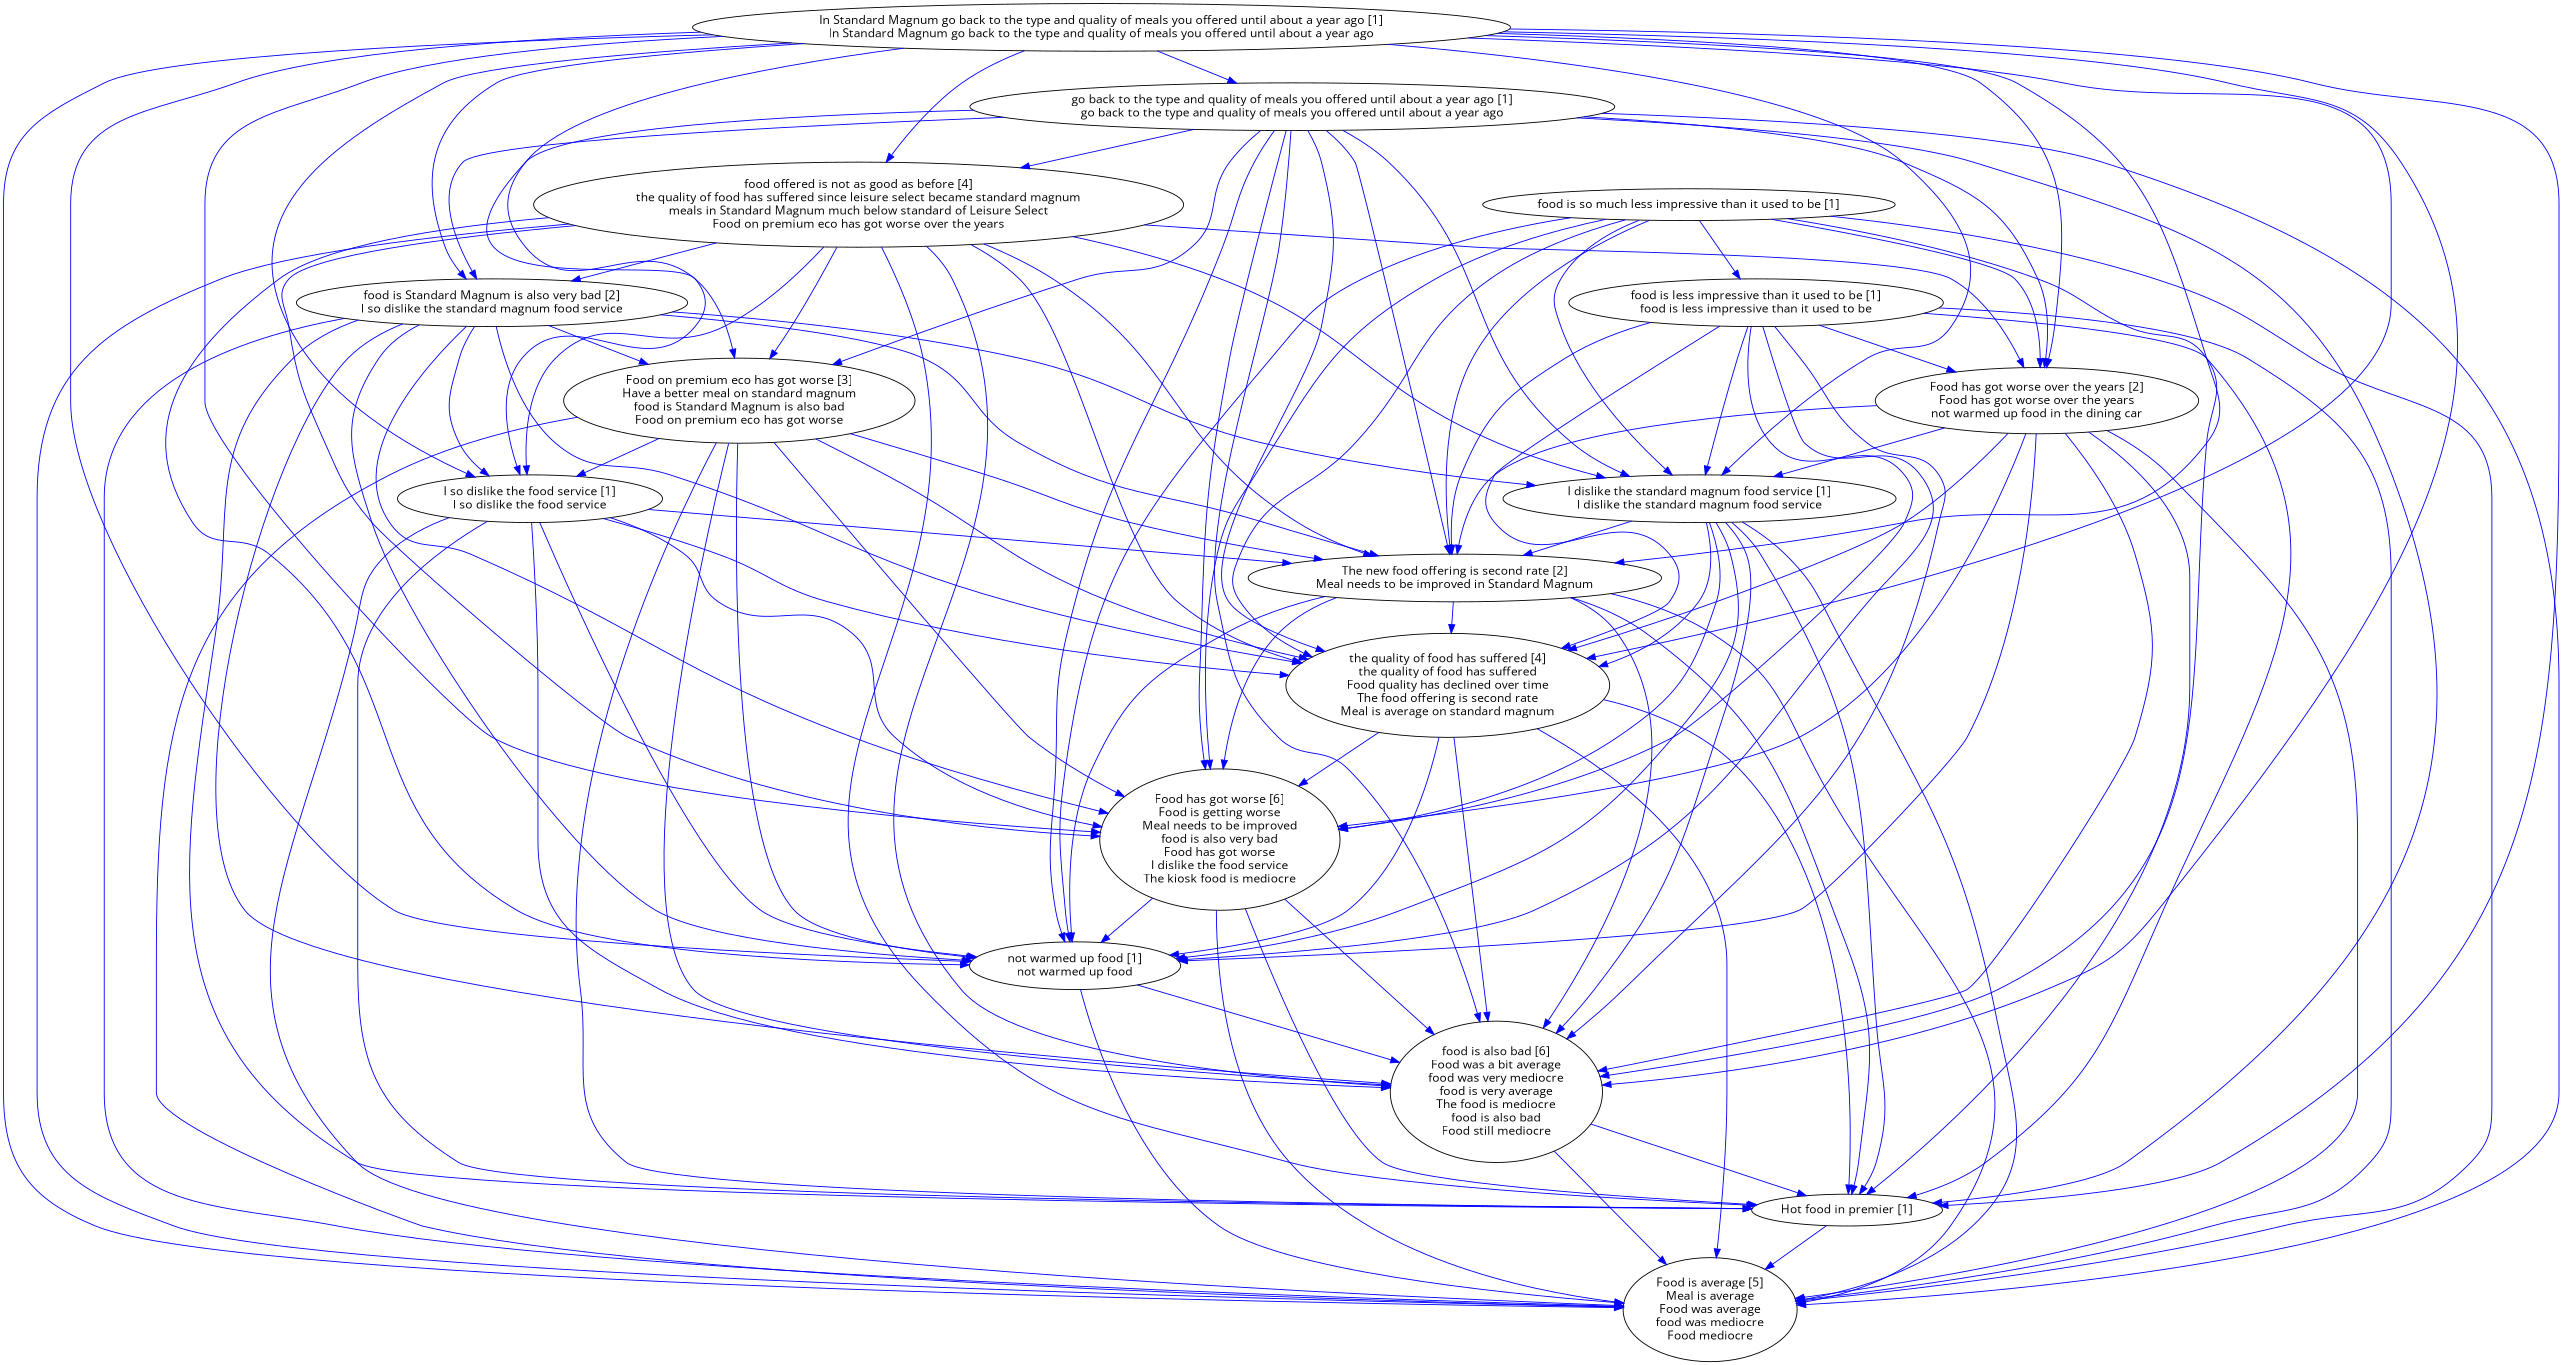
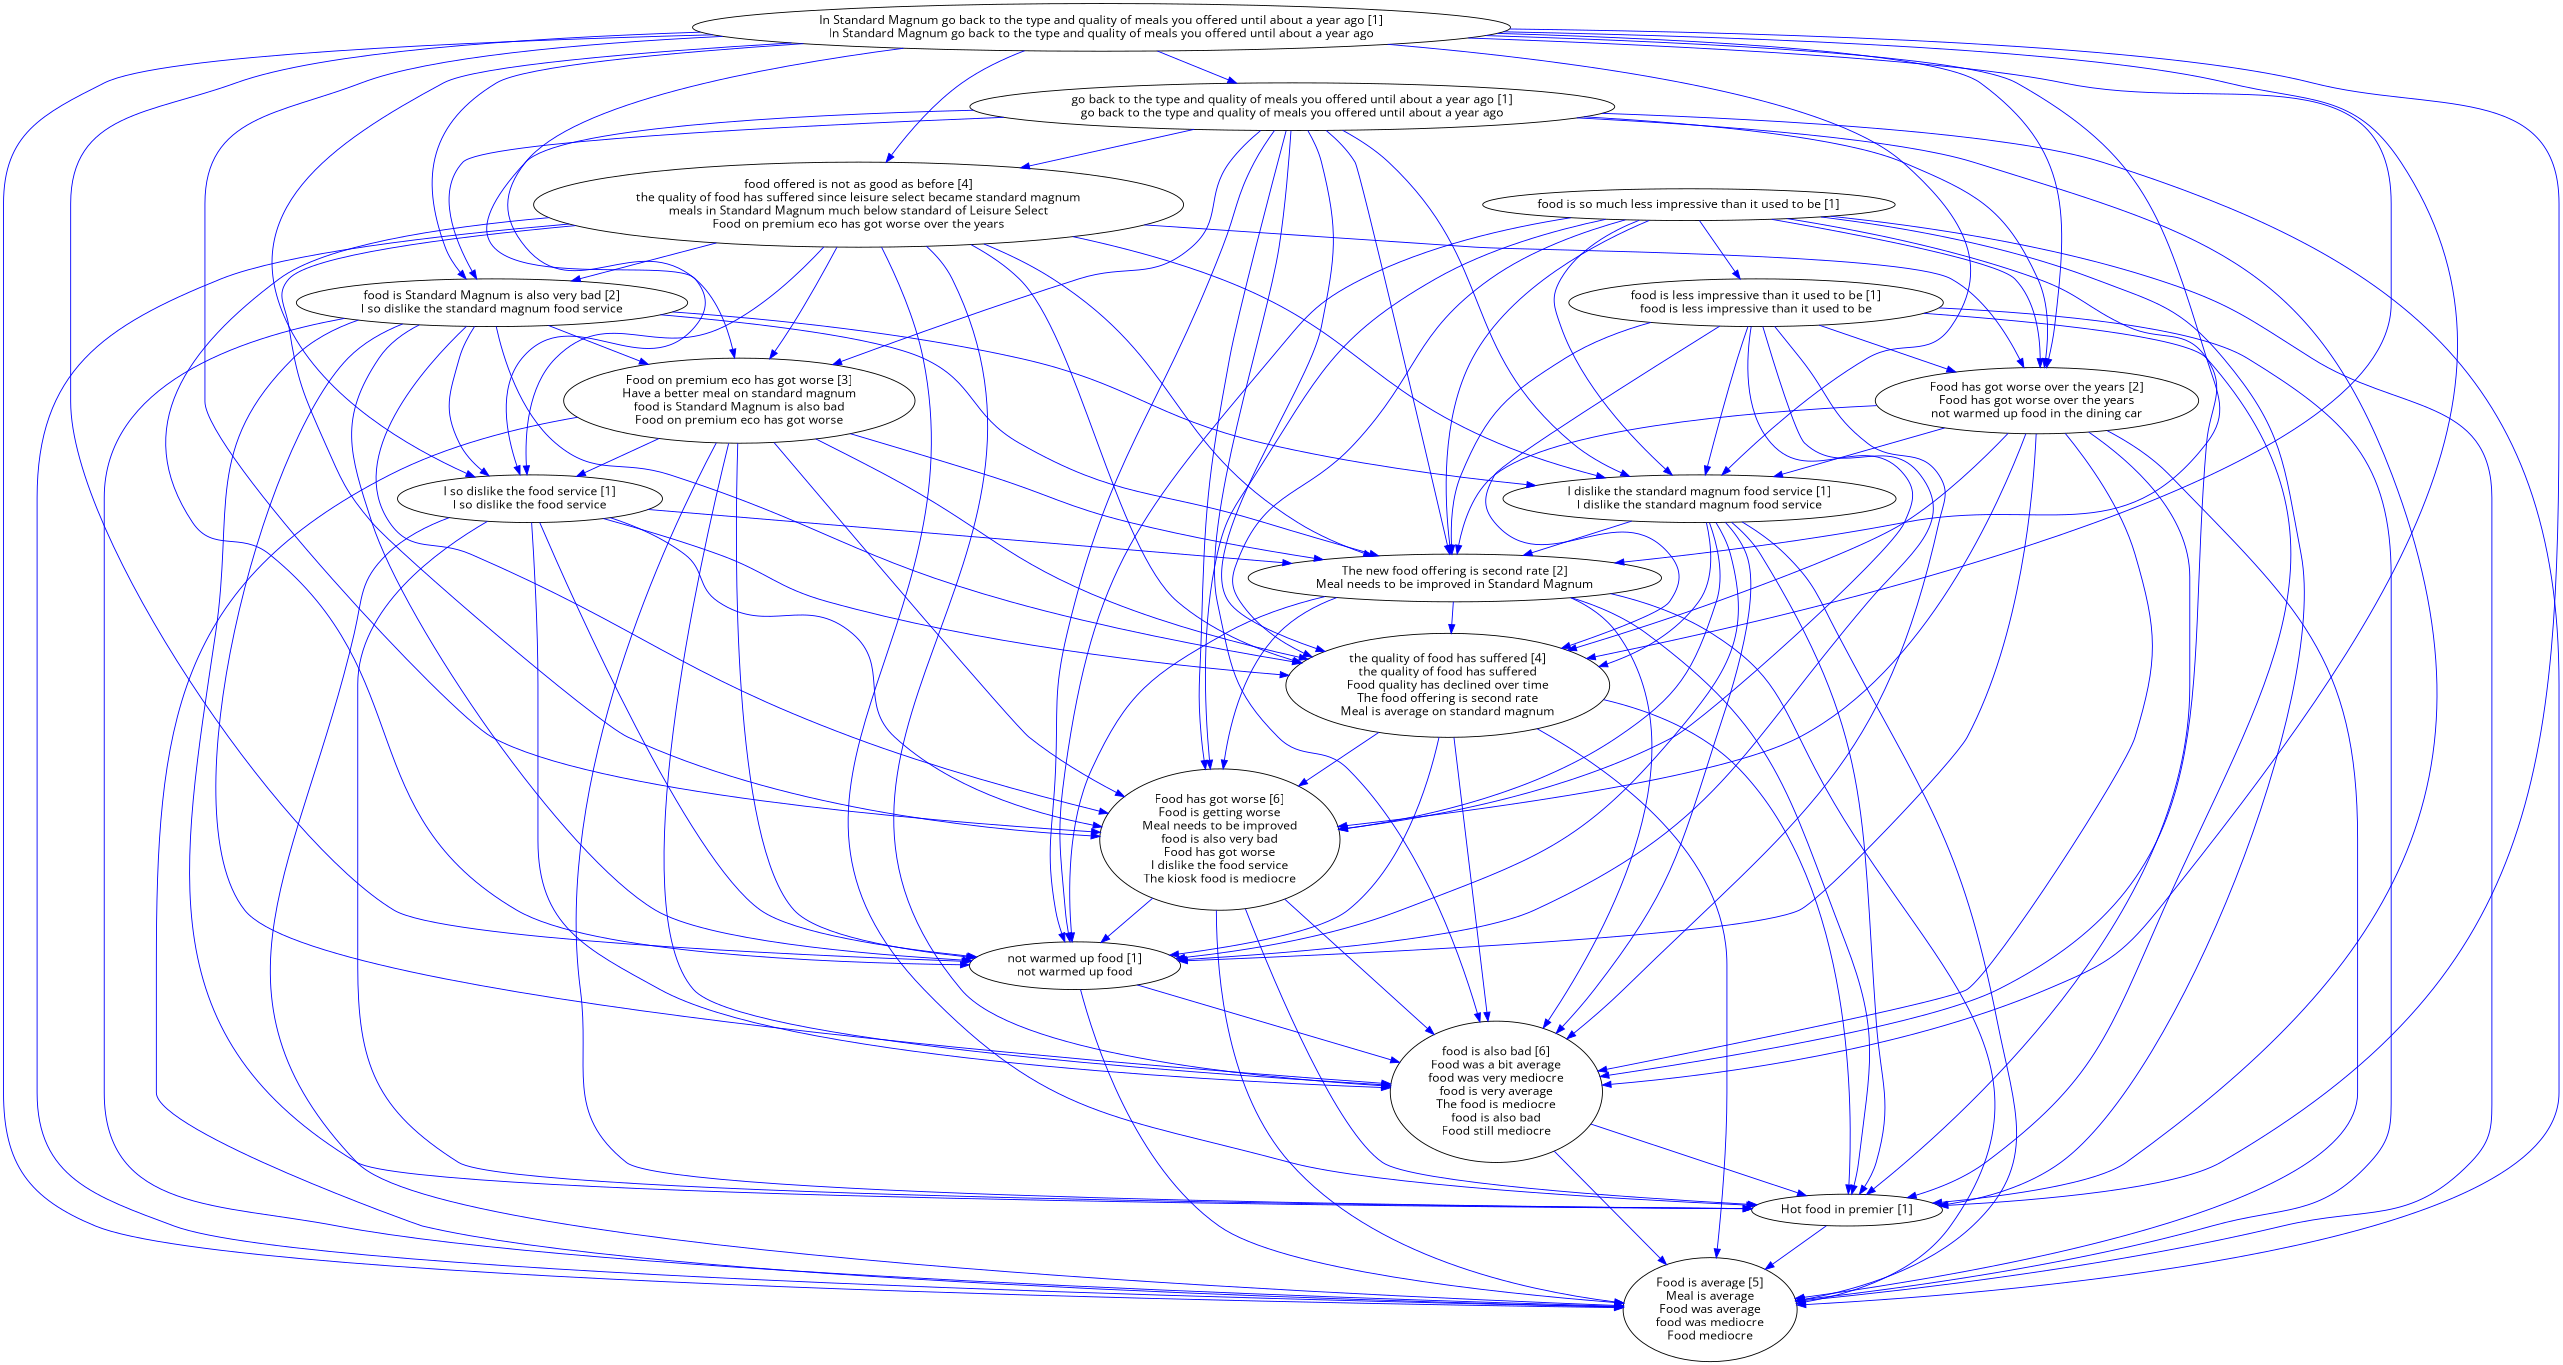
edge "food is so much less impressive than it used to be [1]" -> "Hot food in premier [1]": added
